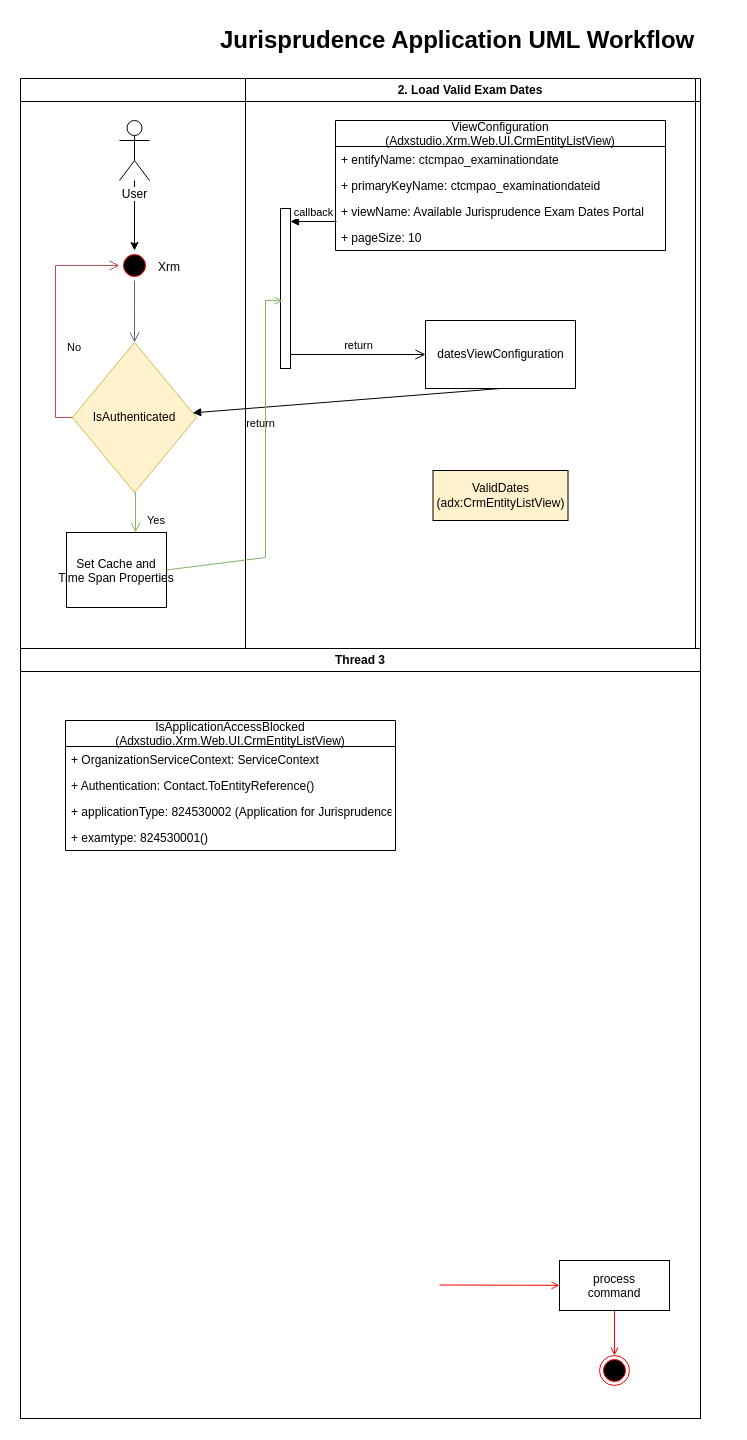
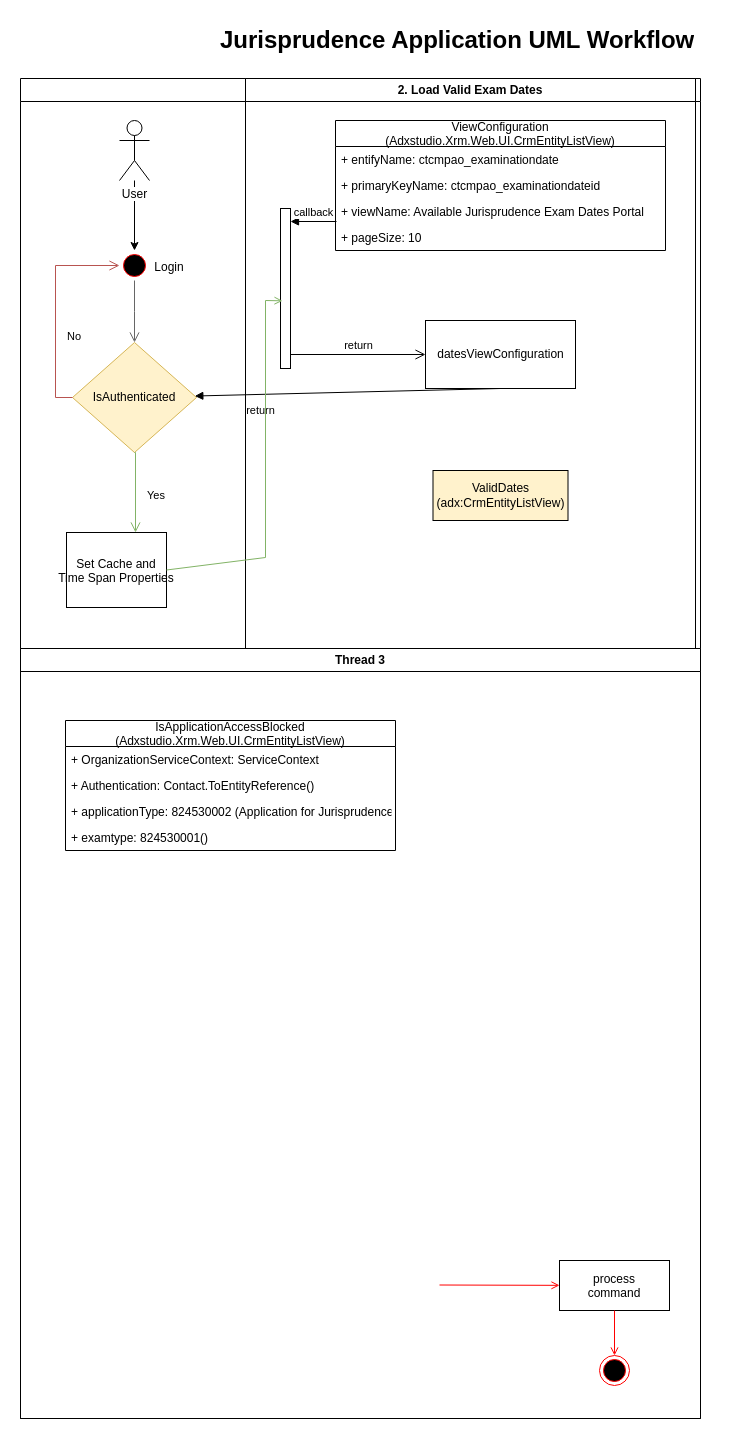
node "Xrm": label "Xrm" -> "Login"
node "IsAuthenticated": size 124x150 -> 124x110
